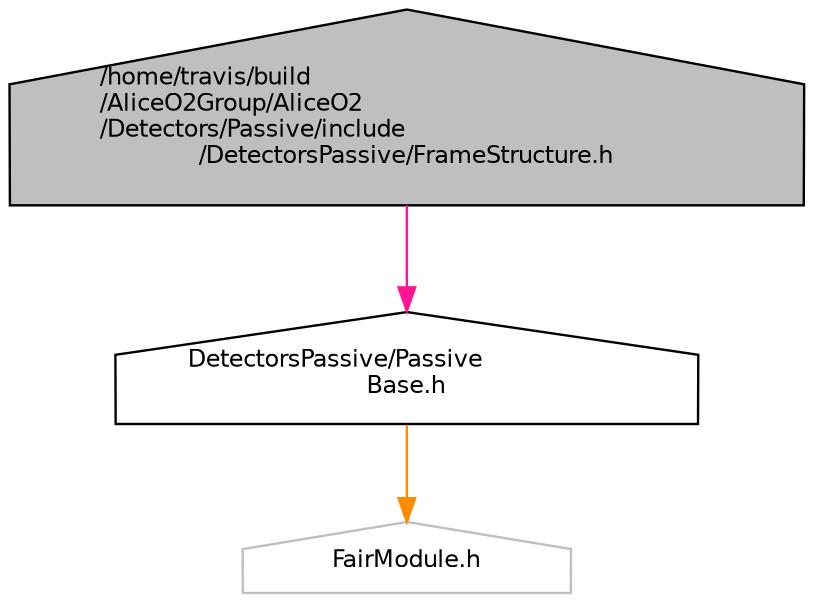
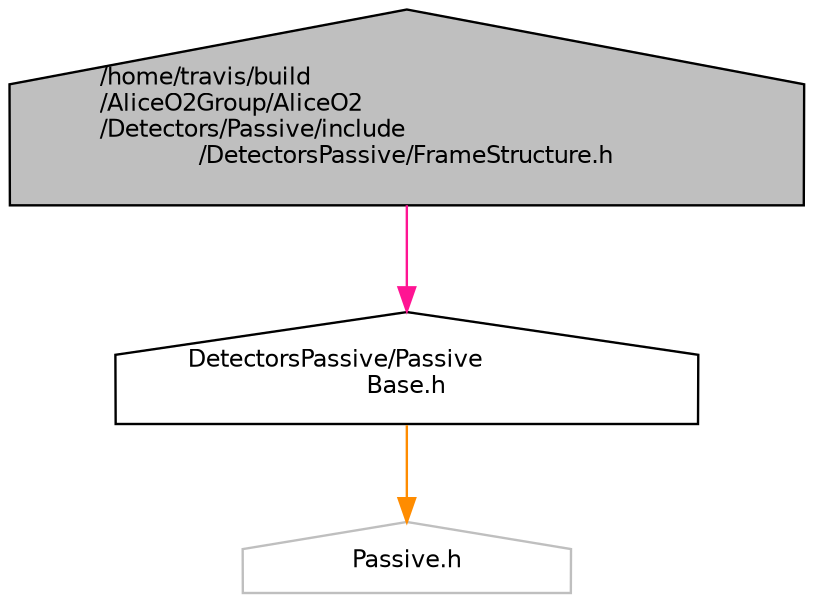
node "FairModule.h": label "FairModule.h" -> "Passive.h"
